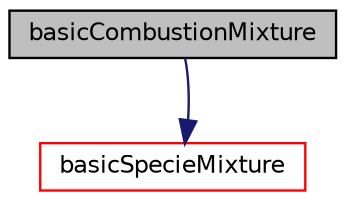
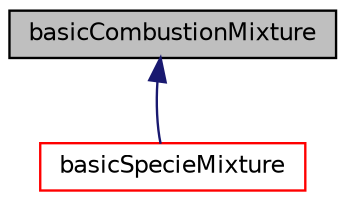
edge "basicCombustionMixture" -> "basicSpecieMixture": reversed
